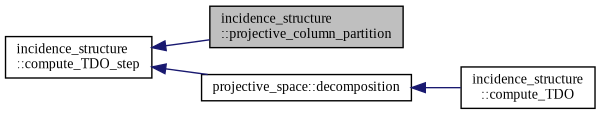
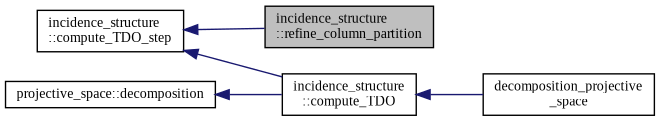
node "incidence_structure ::projective_column_partition": label "incidence_structure ::projective_column_partition" -> "incidence_structure ::refine_column_partition"
edge "projective_space::decomposition" -> "incidence_structure ::compute_TDO_step": now "incidence_structure ::compute_TDO" -> "incidence_structure ::compute_TDO_step"
node "decomposition_projective _space": added
